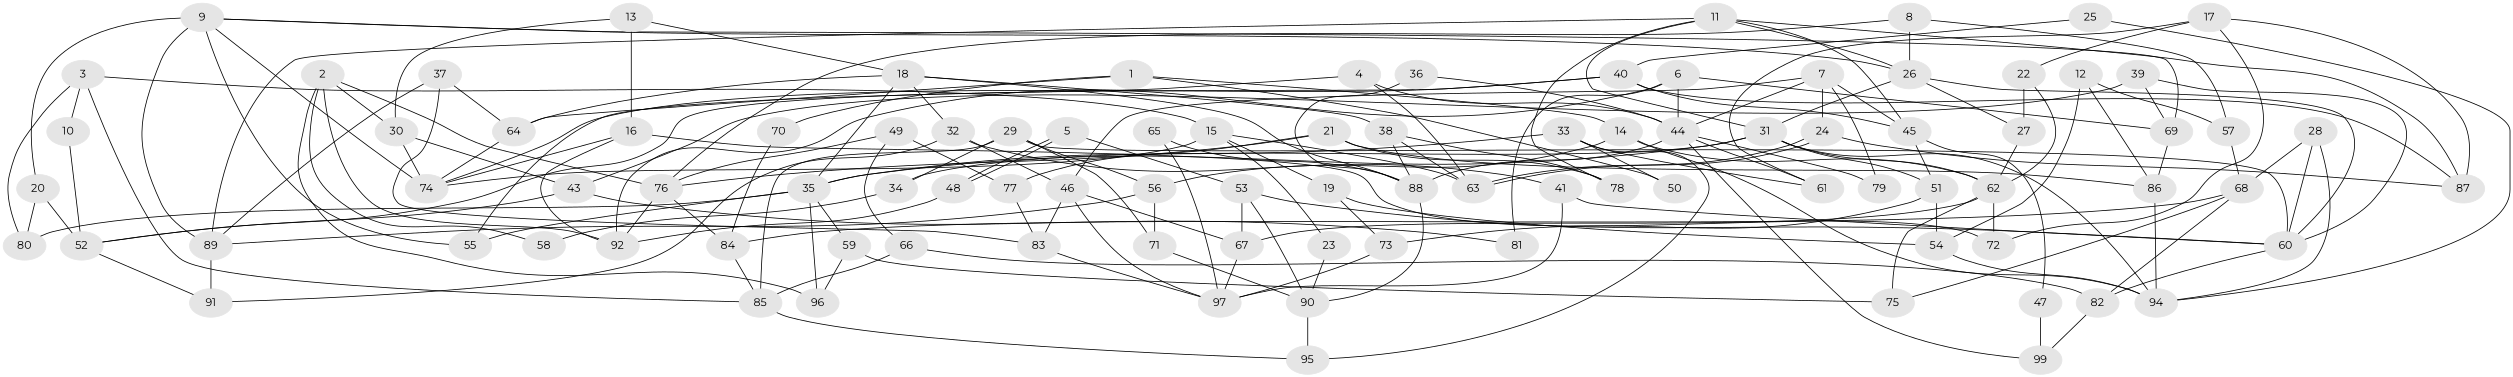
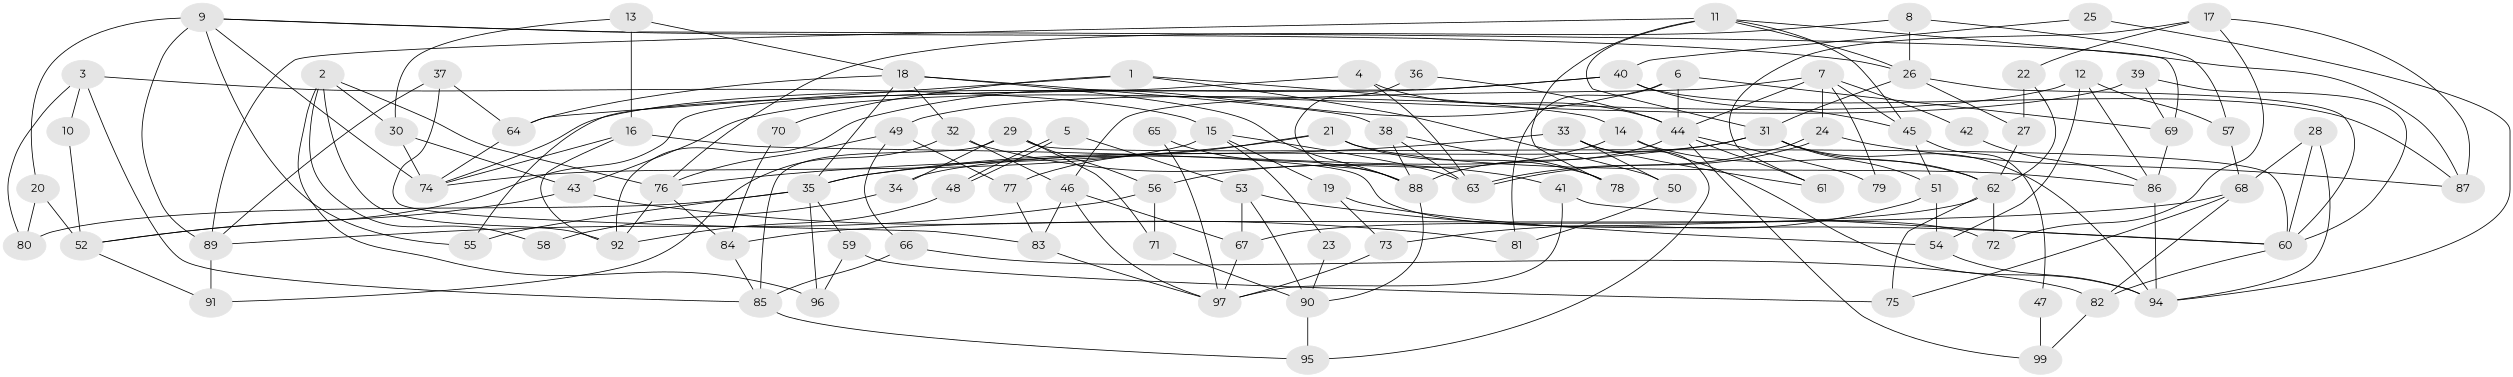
edge "12" -- "49": added
node "42": added
edge "50" -- "81": added
